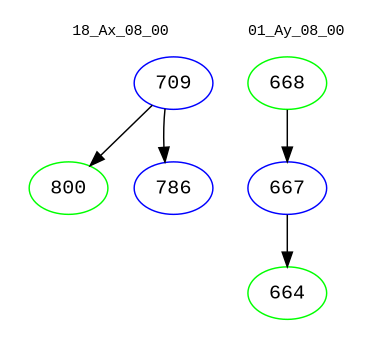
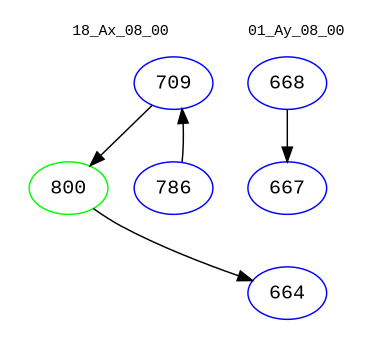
node "668": color green -> blue
edge "709" -> "786": reversed
edge "667" -> "664": now "800" -> "664"
node "664": color green -> blue
